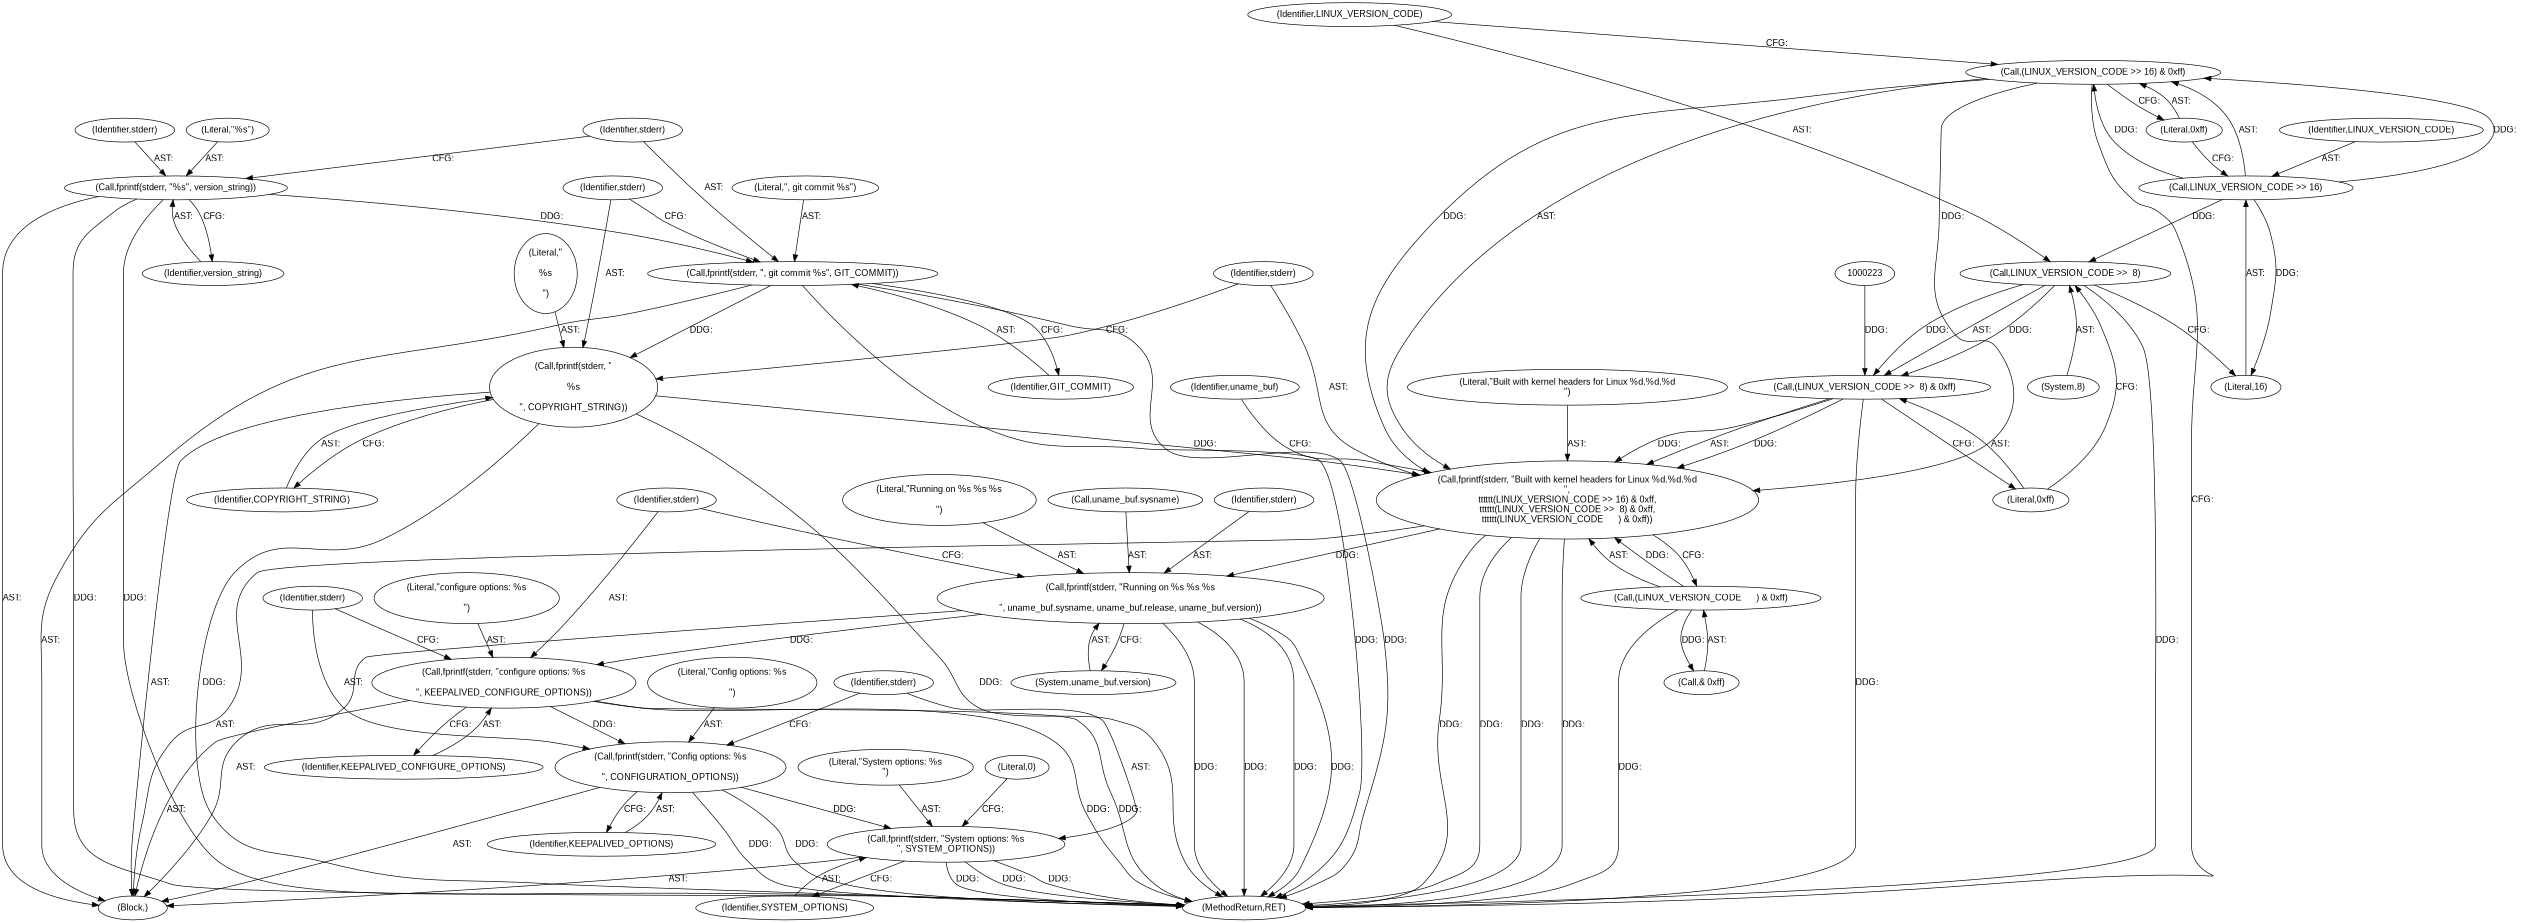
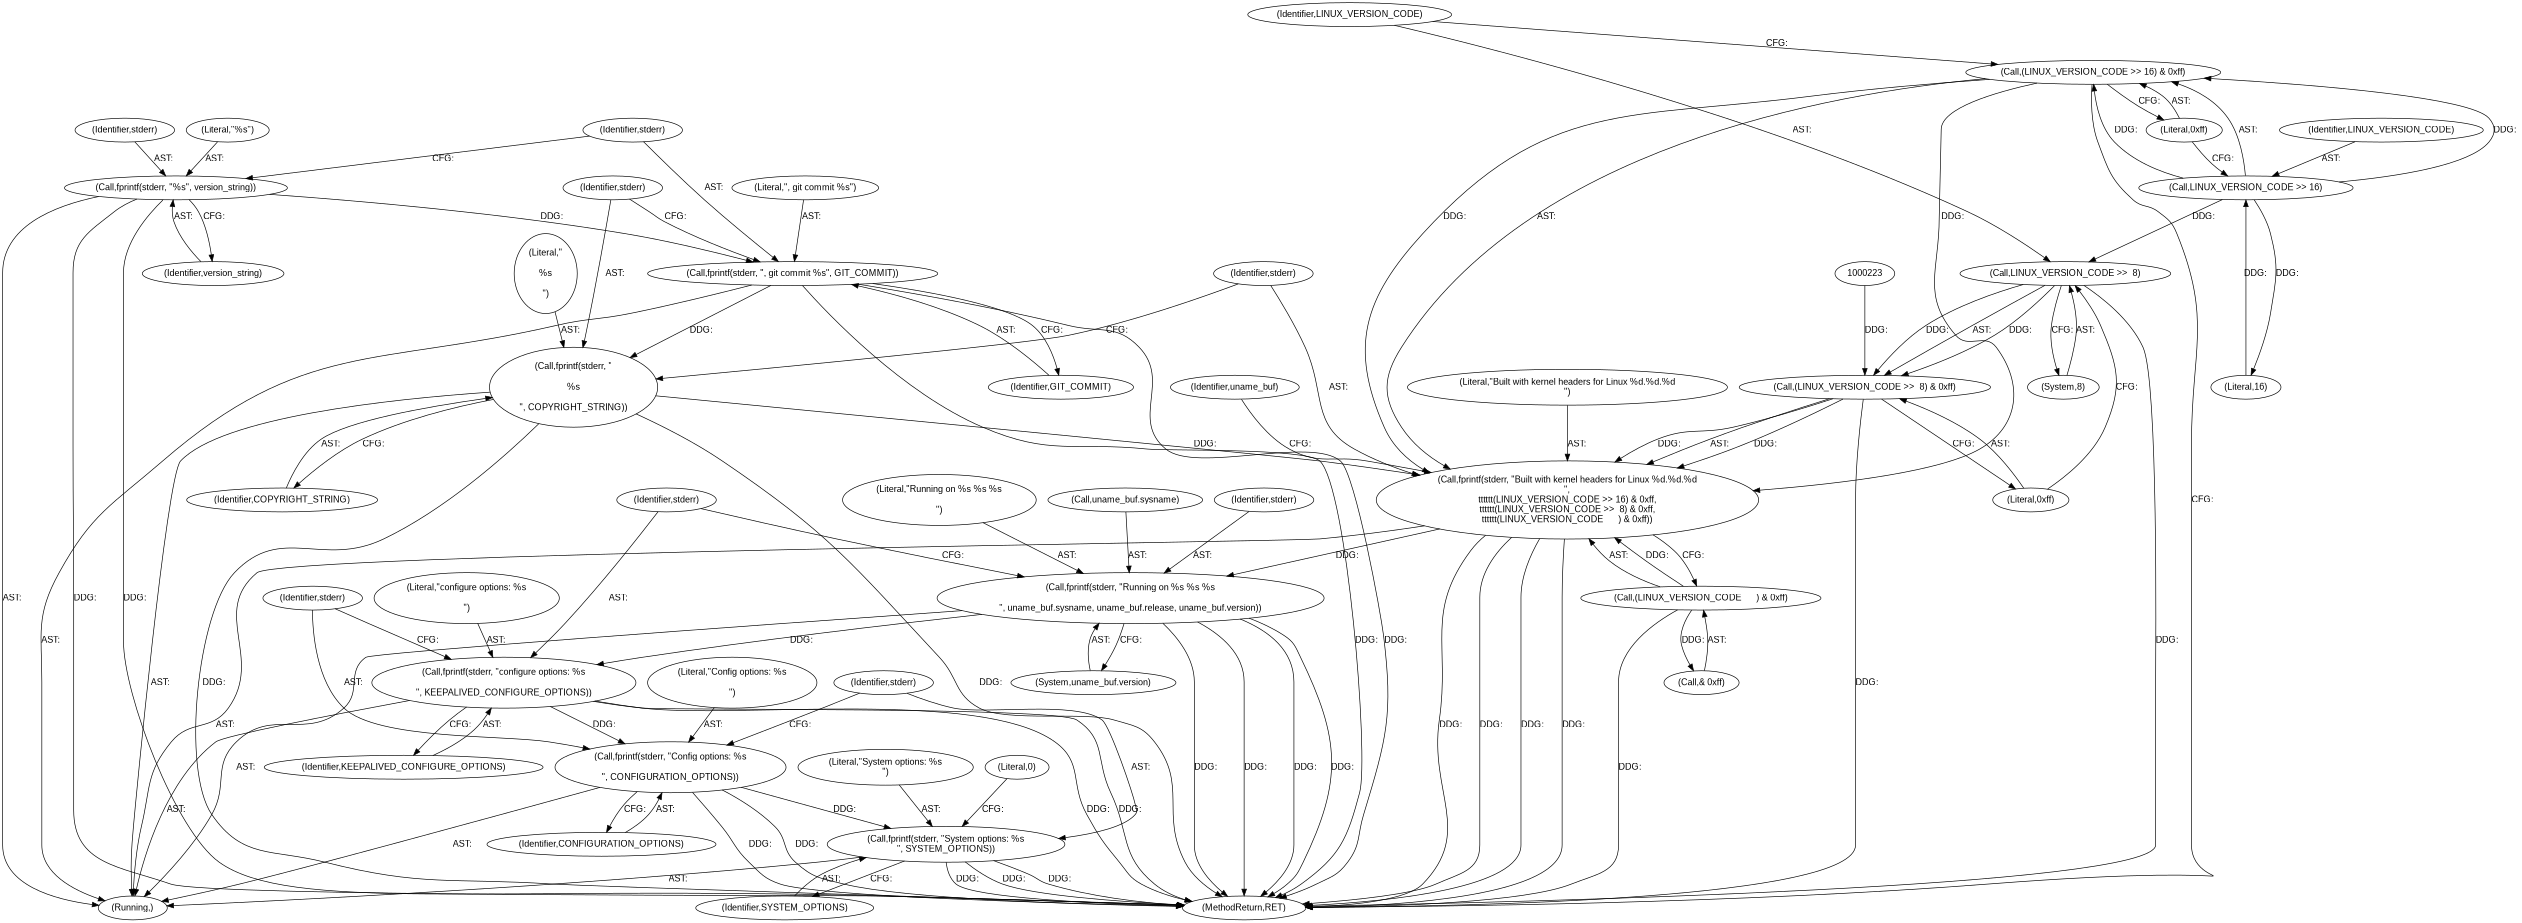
edge "(Literal,16)" -> "(Call,LINUX_VERSION_CODE >> 16)": label "AST: " -> "DDG: "
edge "(Call,LINUX_VERSION_CODE >>  8)" -> "(Literal,16)": now "(Call,LINUX_VERSION_CODE >>  8)" -> "(System,8)"
node "(Identifier,KEEPALIVED_OPTIONS)": label "(Identifier,KEEPALIVED_OPTIONS)" -> "(Identifier,CONFIGURATION_OPTIONS)"
node "(Block,)": label "(Block,)" -> "(Running,)"
